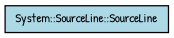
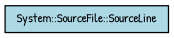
node "System::SourceLine::SourceLine": label "System::SourceLine::SourceLine" -> "System::SourceFile::SourceLine"
